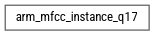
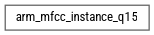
node "arm_mfcc_instance_q17": label "arm_mfcc_instance_q17" -> "arm_mfcc_instance_q15"
